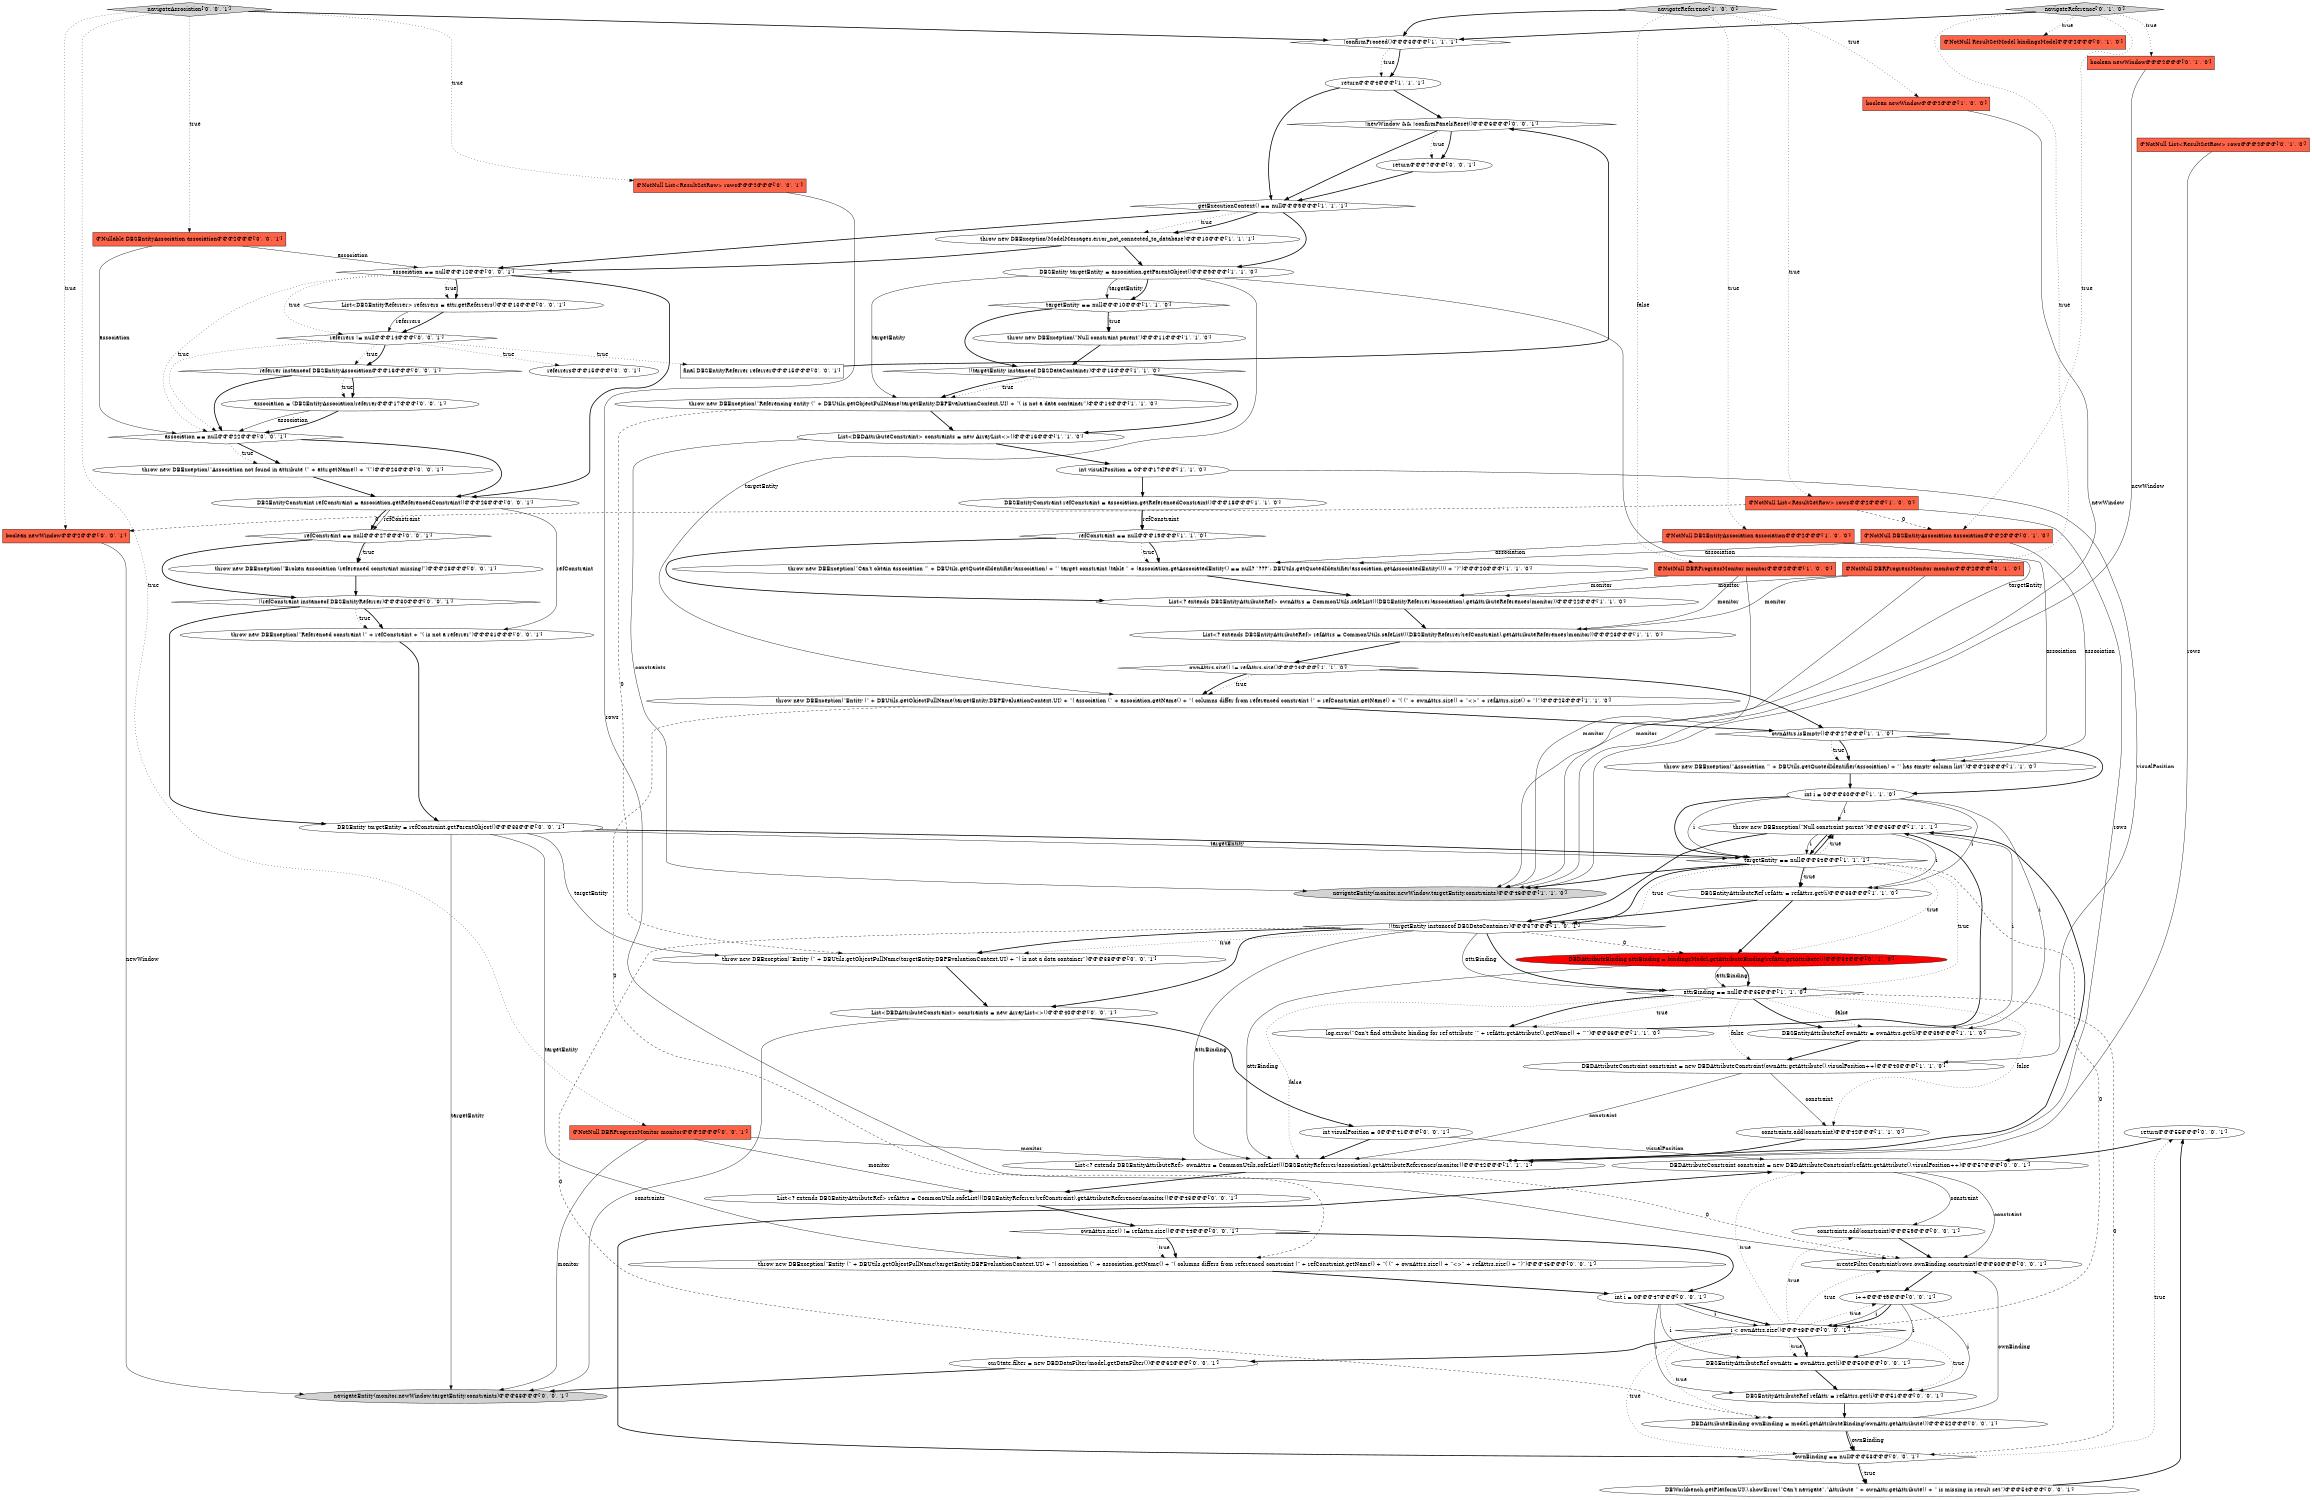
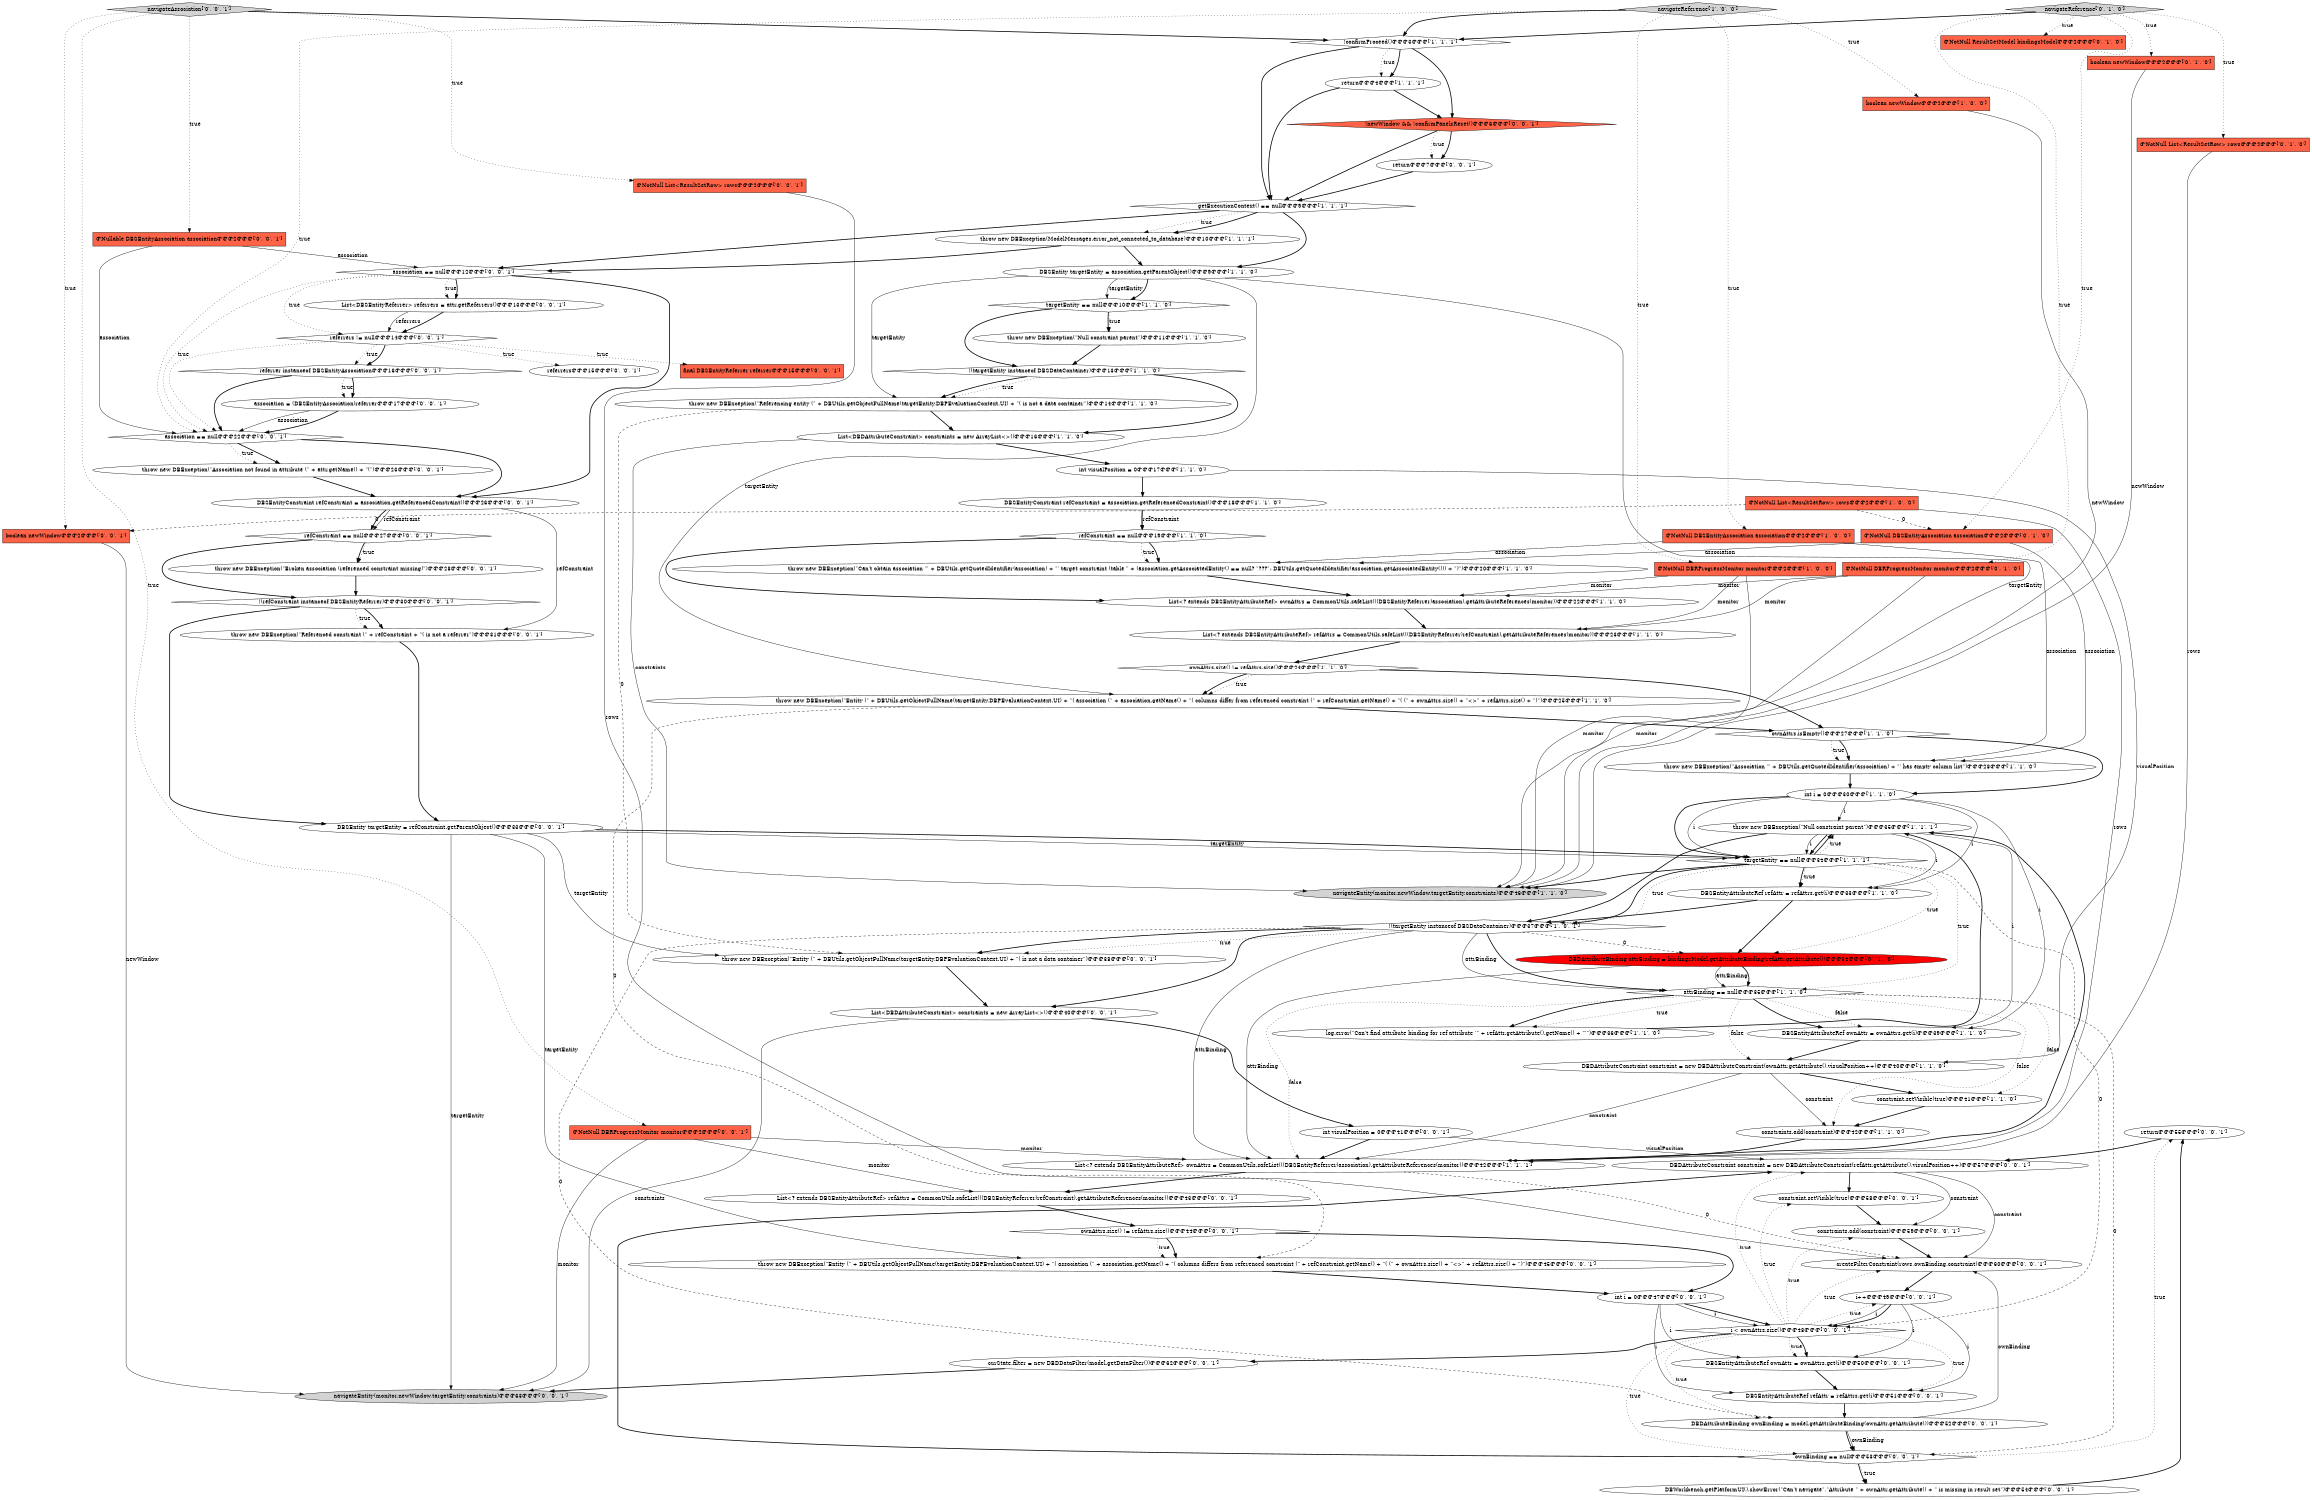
edge "navigateReference['0', '1', '0']" -> "@NotNull List<ResultSetRow> rows@@@2@@@['0', '1', '0']": added, label "true"
edge "!confirmProceed()@@@3@@@['1', '1', '1']" -> "getExecutionContext() == null@@@9@@@['1', '1', '1']": added
node "!newWindow && !confirmPanelsReset()@@@6@@@['0', '0', '1']": fillcolor white -> tomato
edge "navigateReference['1', '0', '0']" -> "@NotNull List<ResultSetRow> rows@@@2@@@['1', '0', '0']": now "navigateReference['1', '0', '0']" -> "association == null@@@22@@@['0', '0', '1']"
edge "navigateReference['1', '0', '0']" -> "@NotNull DBRProgressMonitor monitor@@@2@@@['1', '0', '0']": label "false" -> "true"
edge "final DBSEntityReferrer referrer@@@15@@@['0', '0', '1']" -> "!newWindow && !confirmPanelsReset()@@@6@@@['0', '0', '1']": now "!confirmProceed()@@@3@@@['1', '1', '1']" -> "!newWindow && !confirmPanelsReset()@@@6@@@['0', '0', '1']"
node "final DBSEntityReferrer referrer@@@15@@@['0', '0', '1']": fillcolor white -> tomato
node "constraint.setVisible(true)@@@41@@@['1', '1', '0']": added
node "constraint.setVisible(true)@@@58@@@['0', '0', '1']": added
